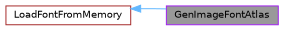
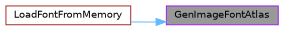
edge "GenImageFontAtlas" -> "LoadFontFromMemory": reversed
